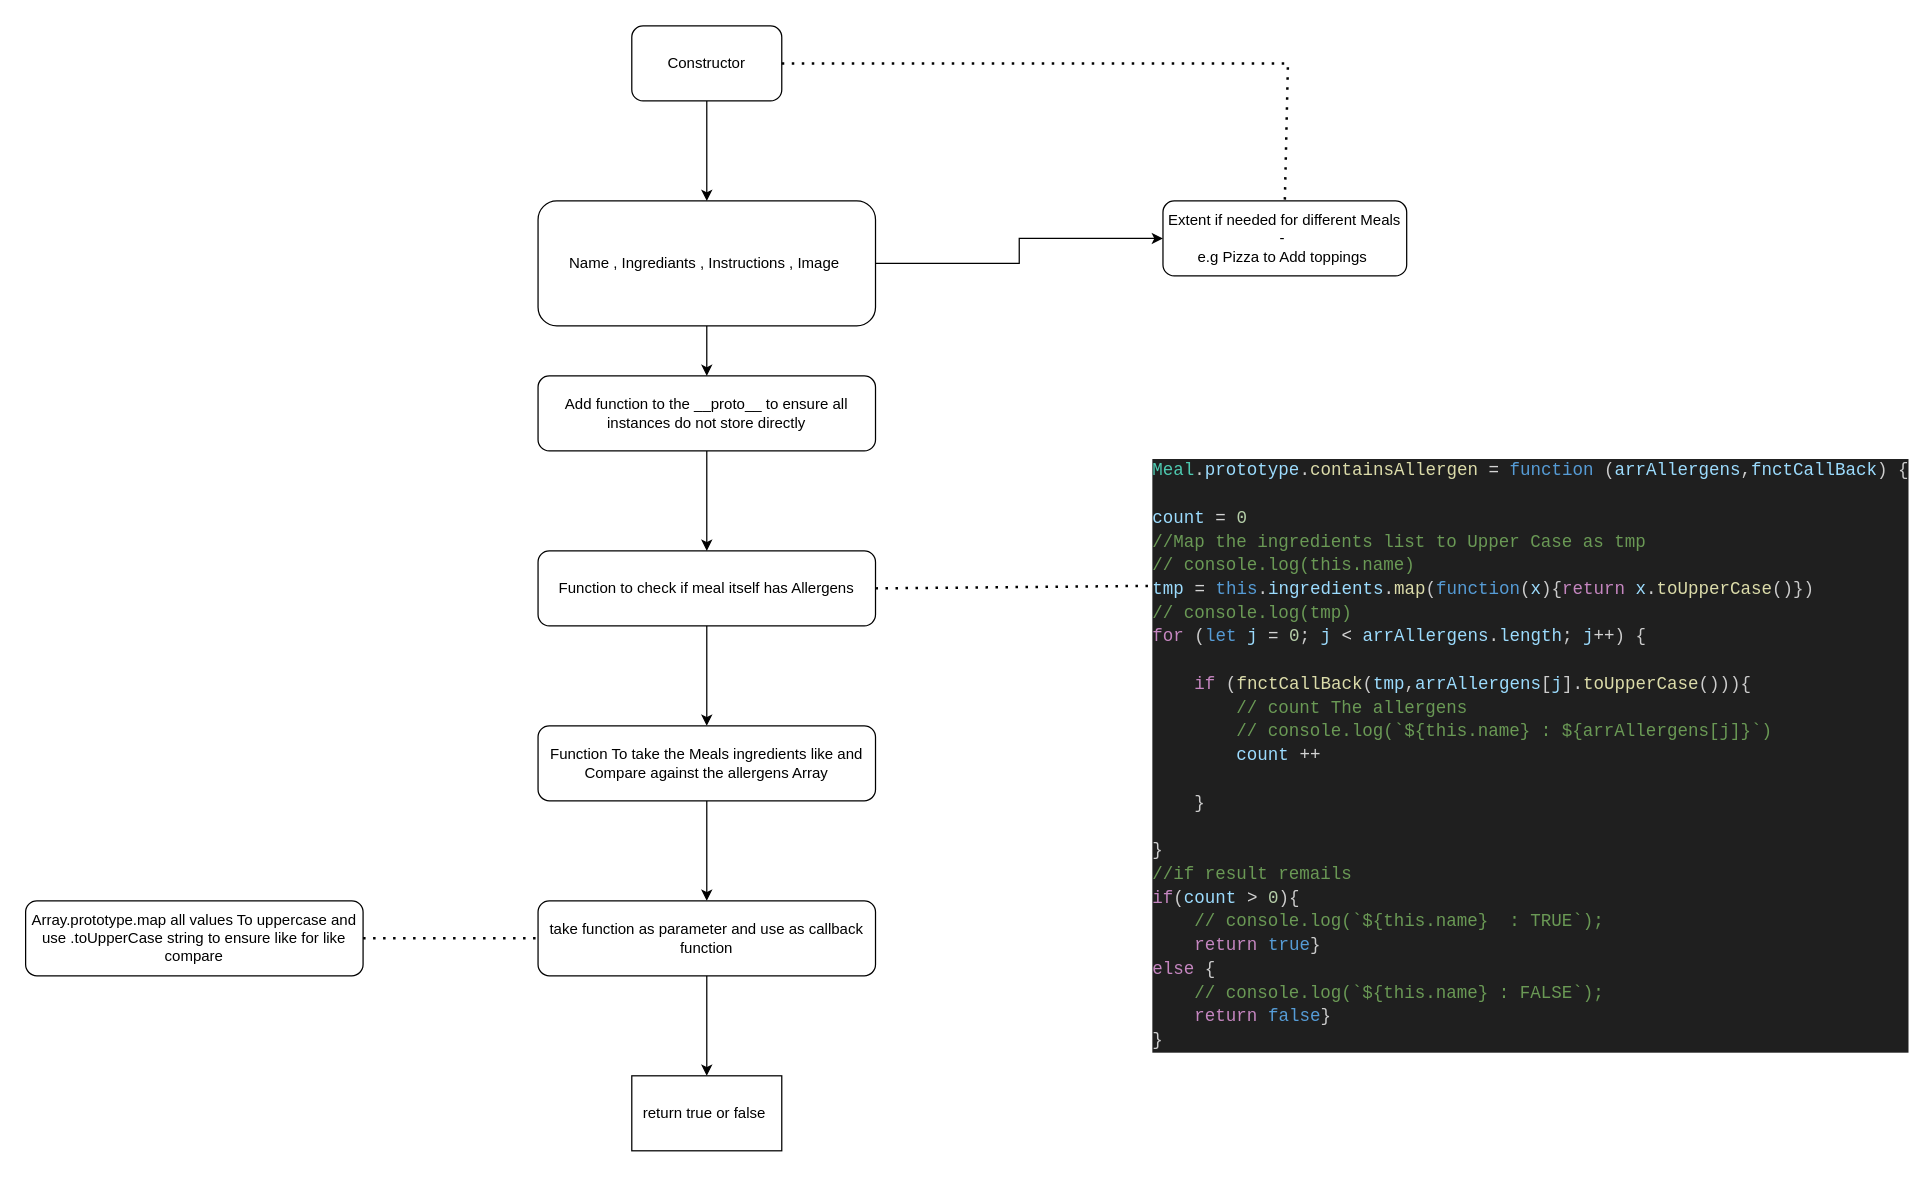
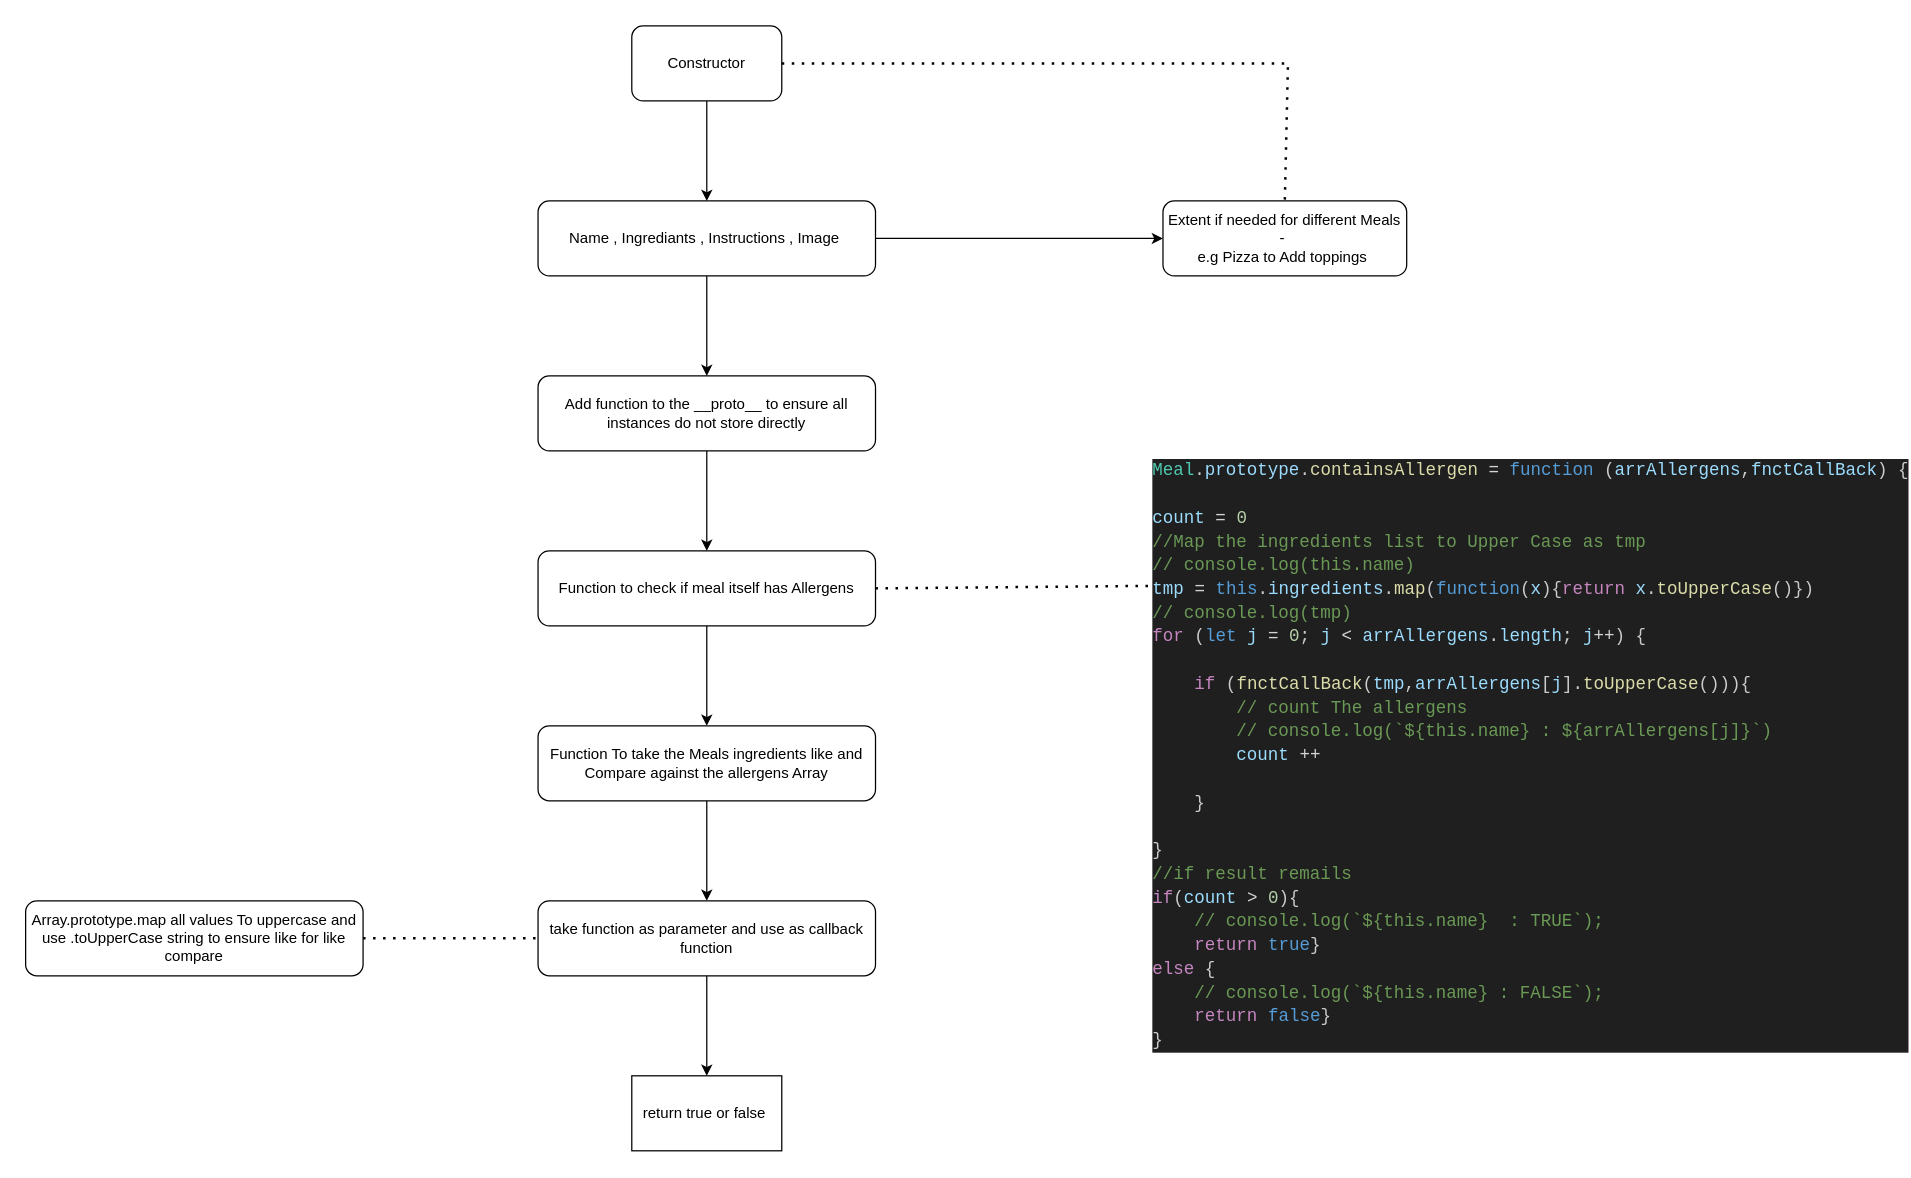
node "Name , Ingrediants , Instructions , Image": size 338x125 -> 338x75
